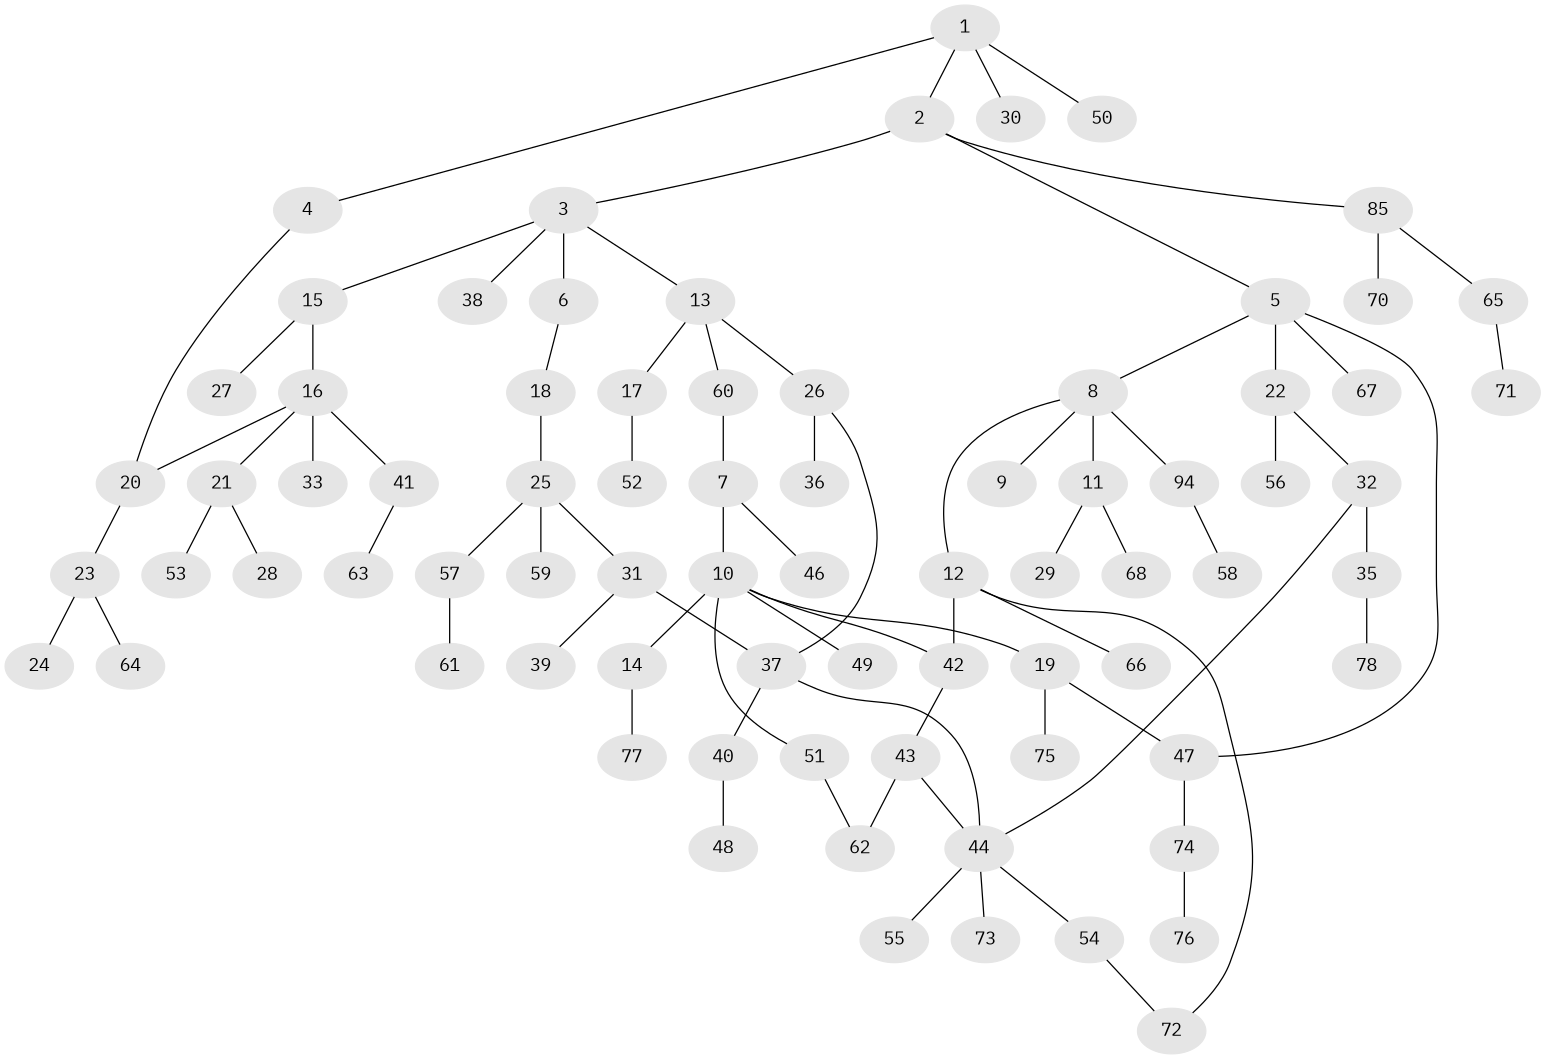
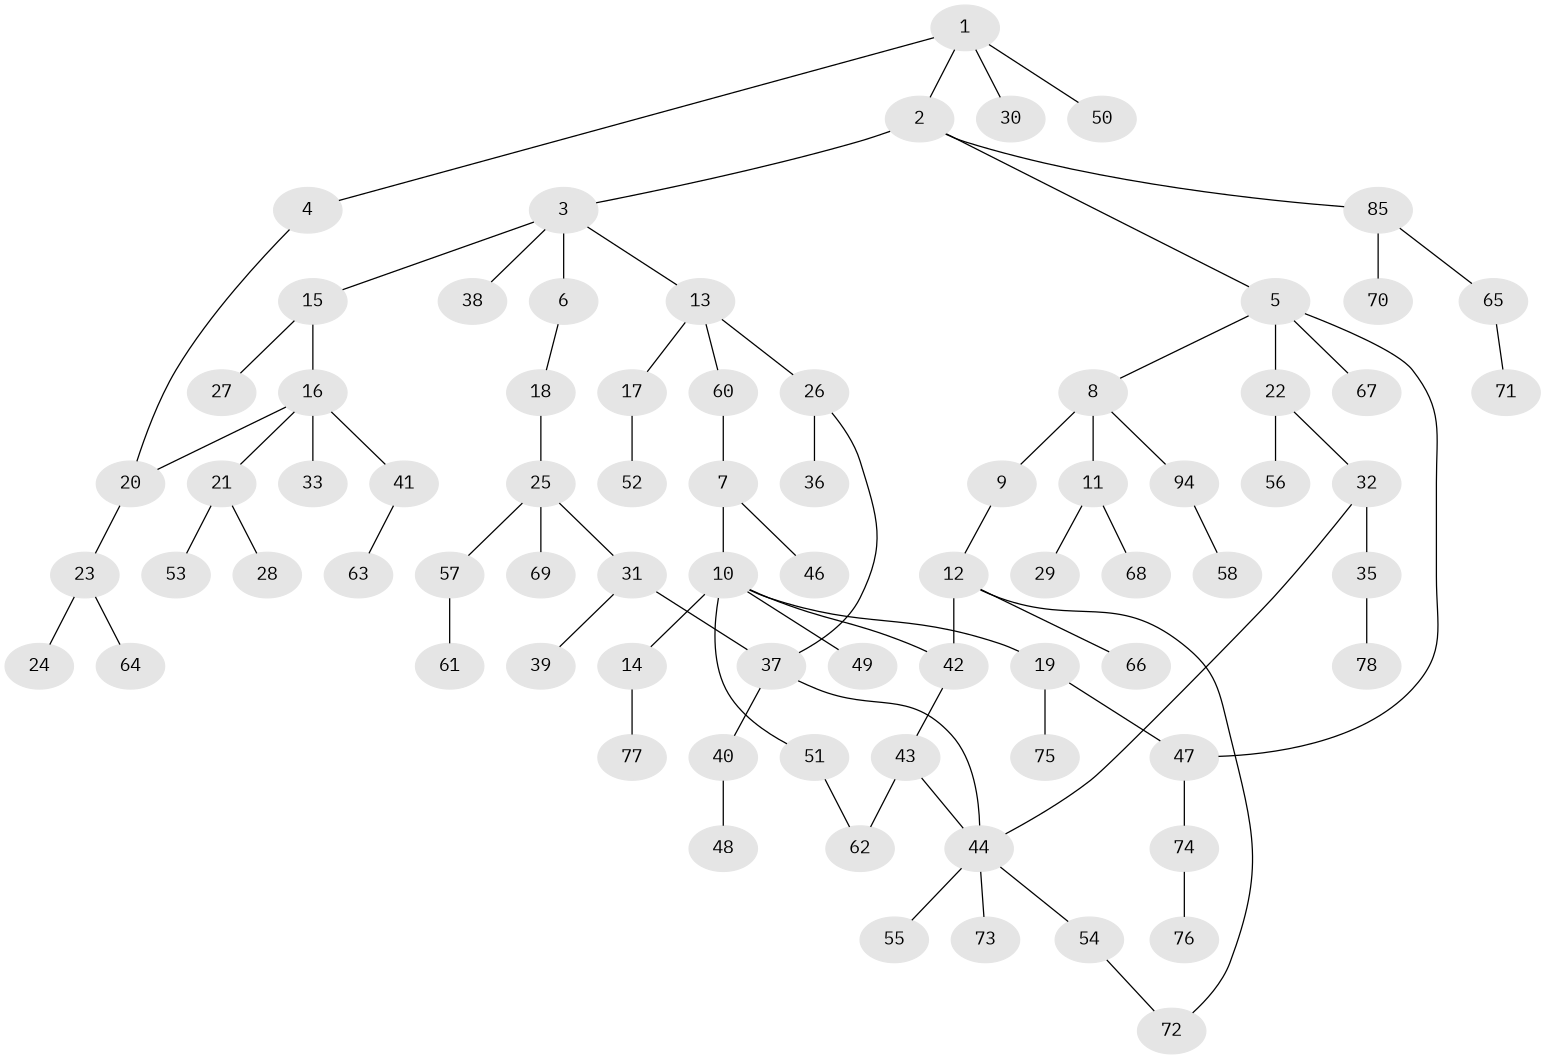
edge "8" -- "12": now "9" -- "12"
node "59": label "59" -> "69"
